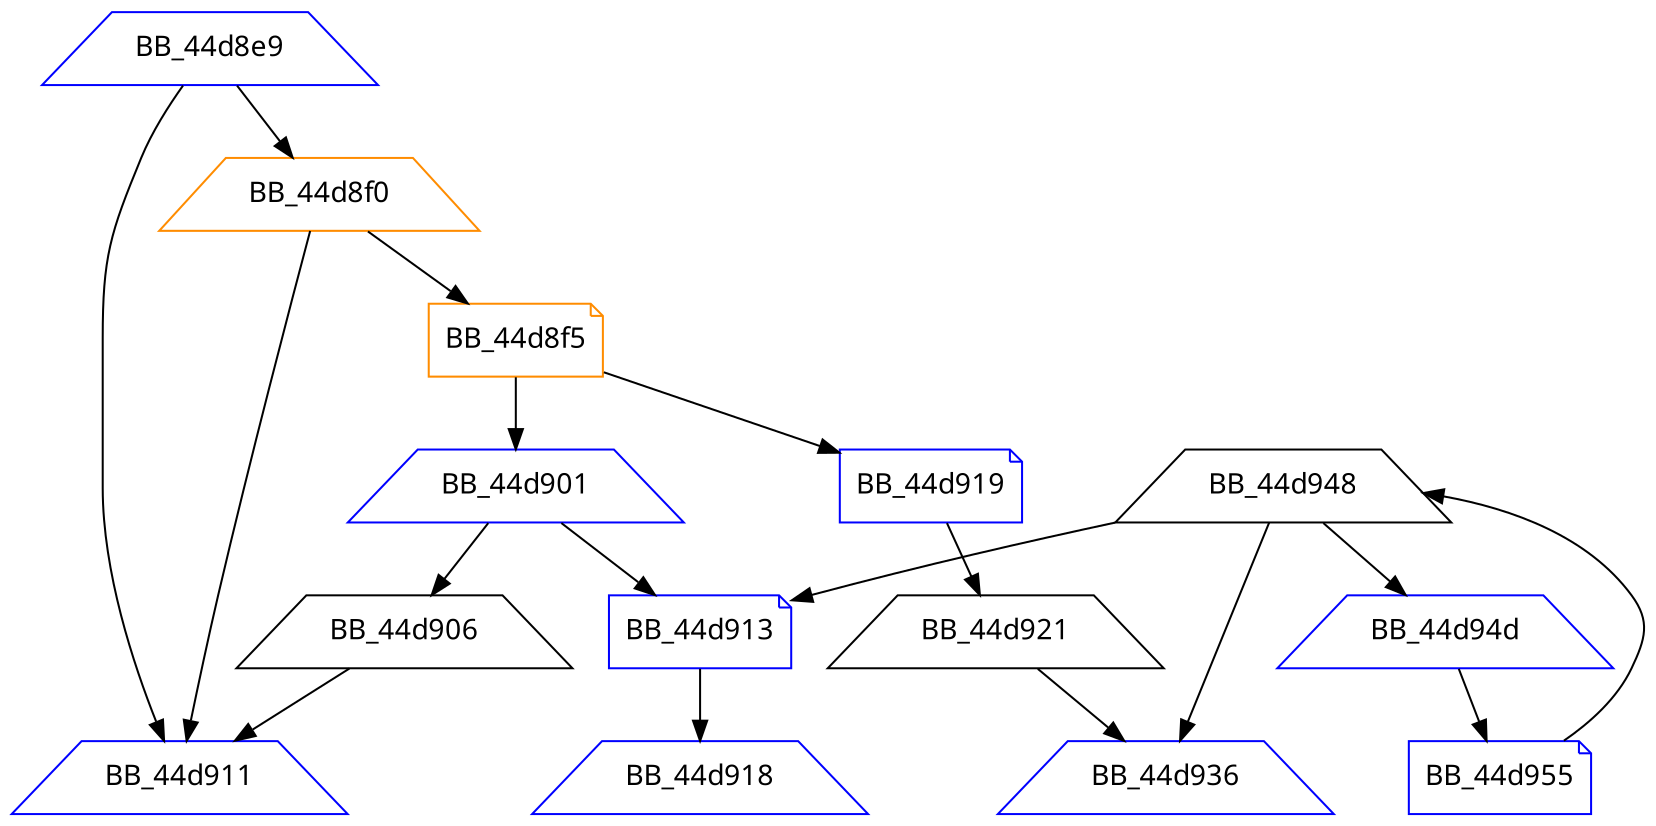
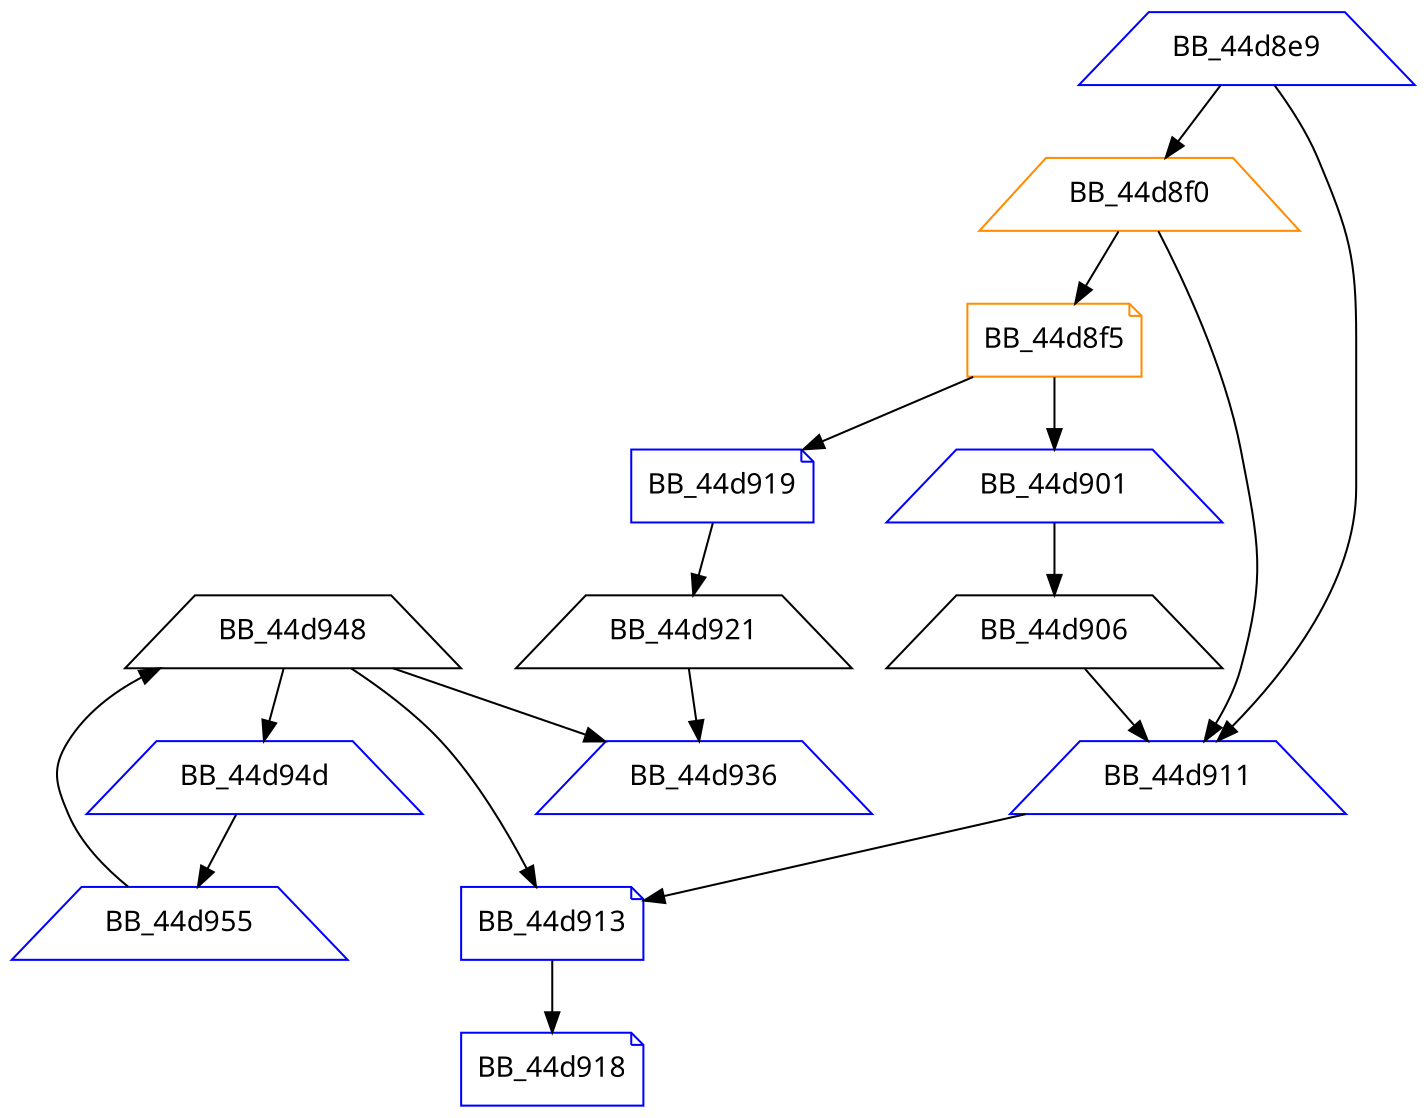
edge "BB_44d901" -> "BB_44d913": now "BB_44d911" -> "BB_44d913"
node "BB_44d918": shape trapezium -> note
node "BB_44d955": shape note -> trapezium
